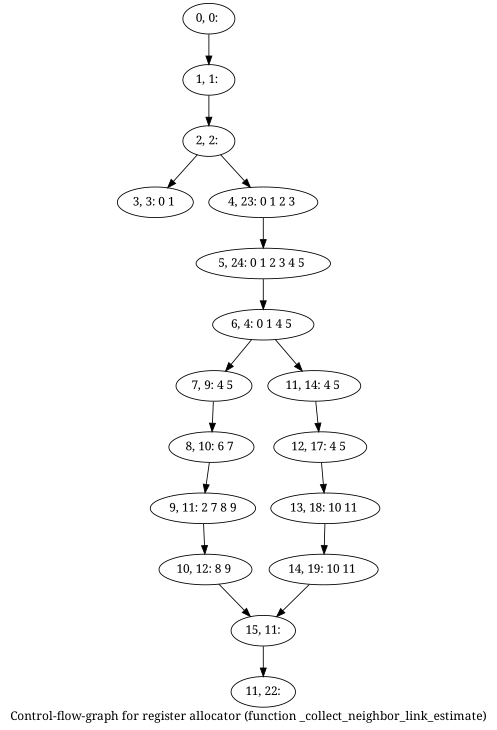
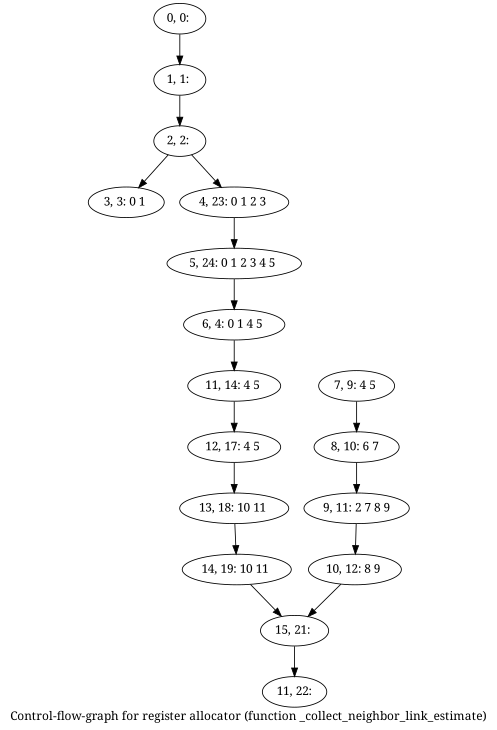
edge "6, 4: 0 1 4 5" -> "7, 9: 4 5": removed
node "15, 11:": label "15, 11:" -> "15, 21:"
